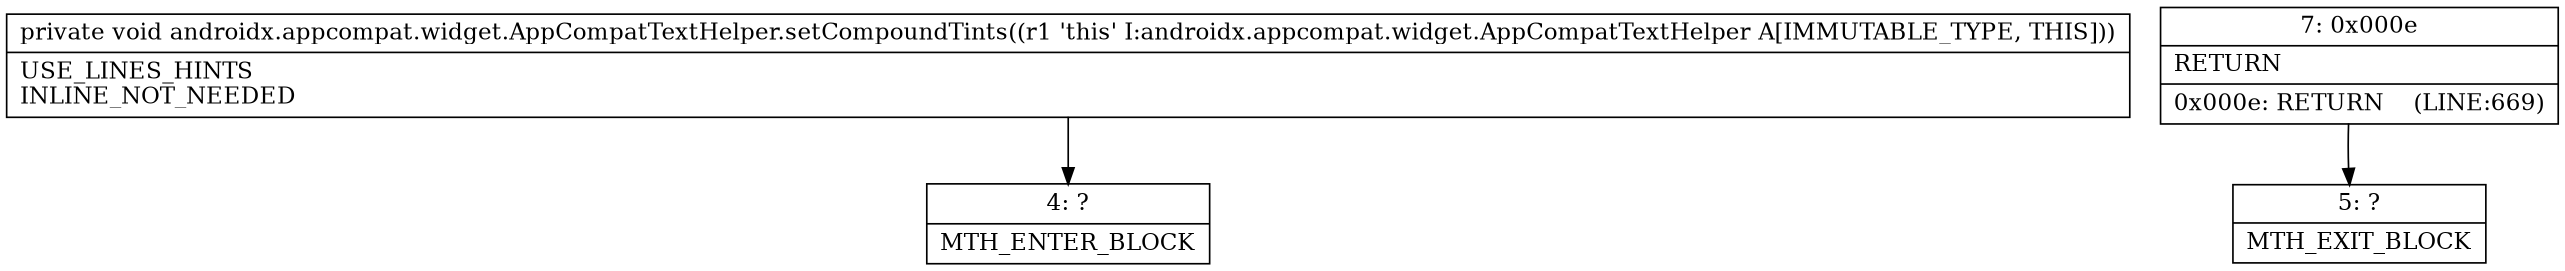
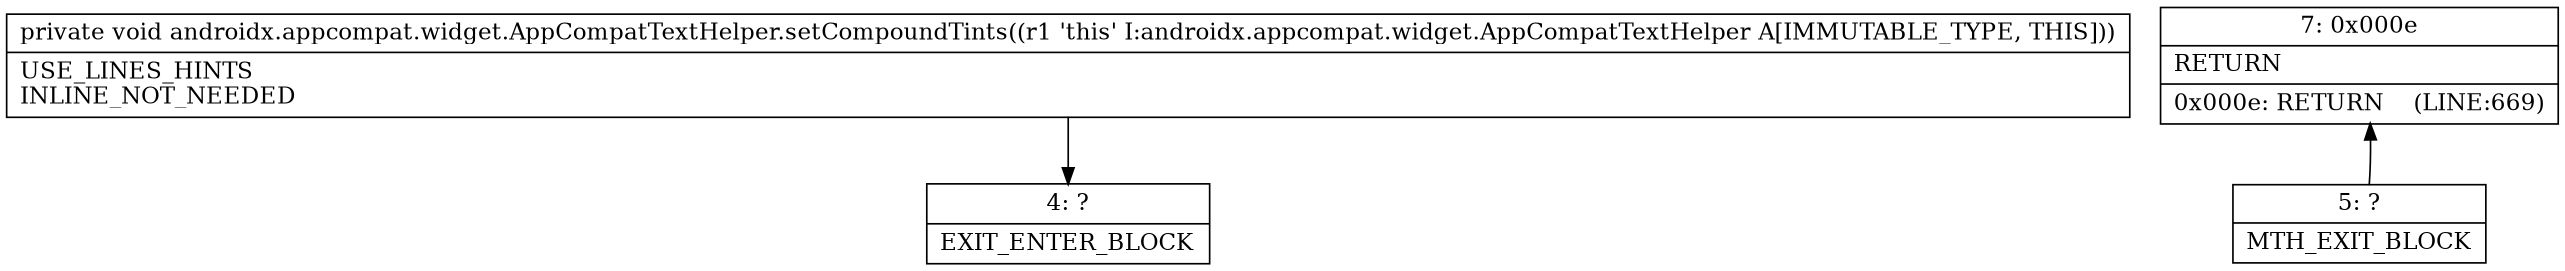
edge "7: 0x000e" -> "5: ?": reversed
node "4: ?": text "MTH_ENTER_BLOCK" -> "EXIT_ENTER_BLOCK"
